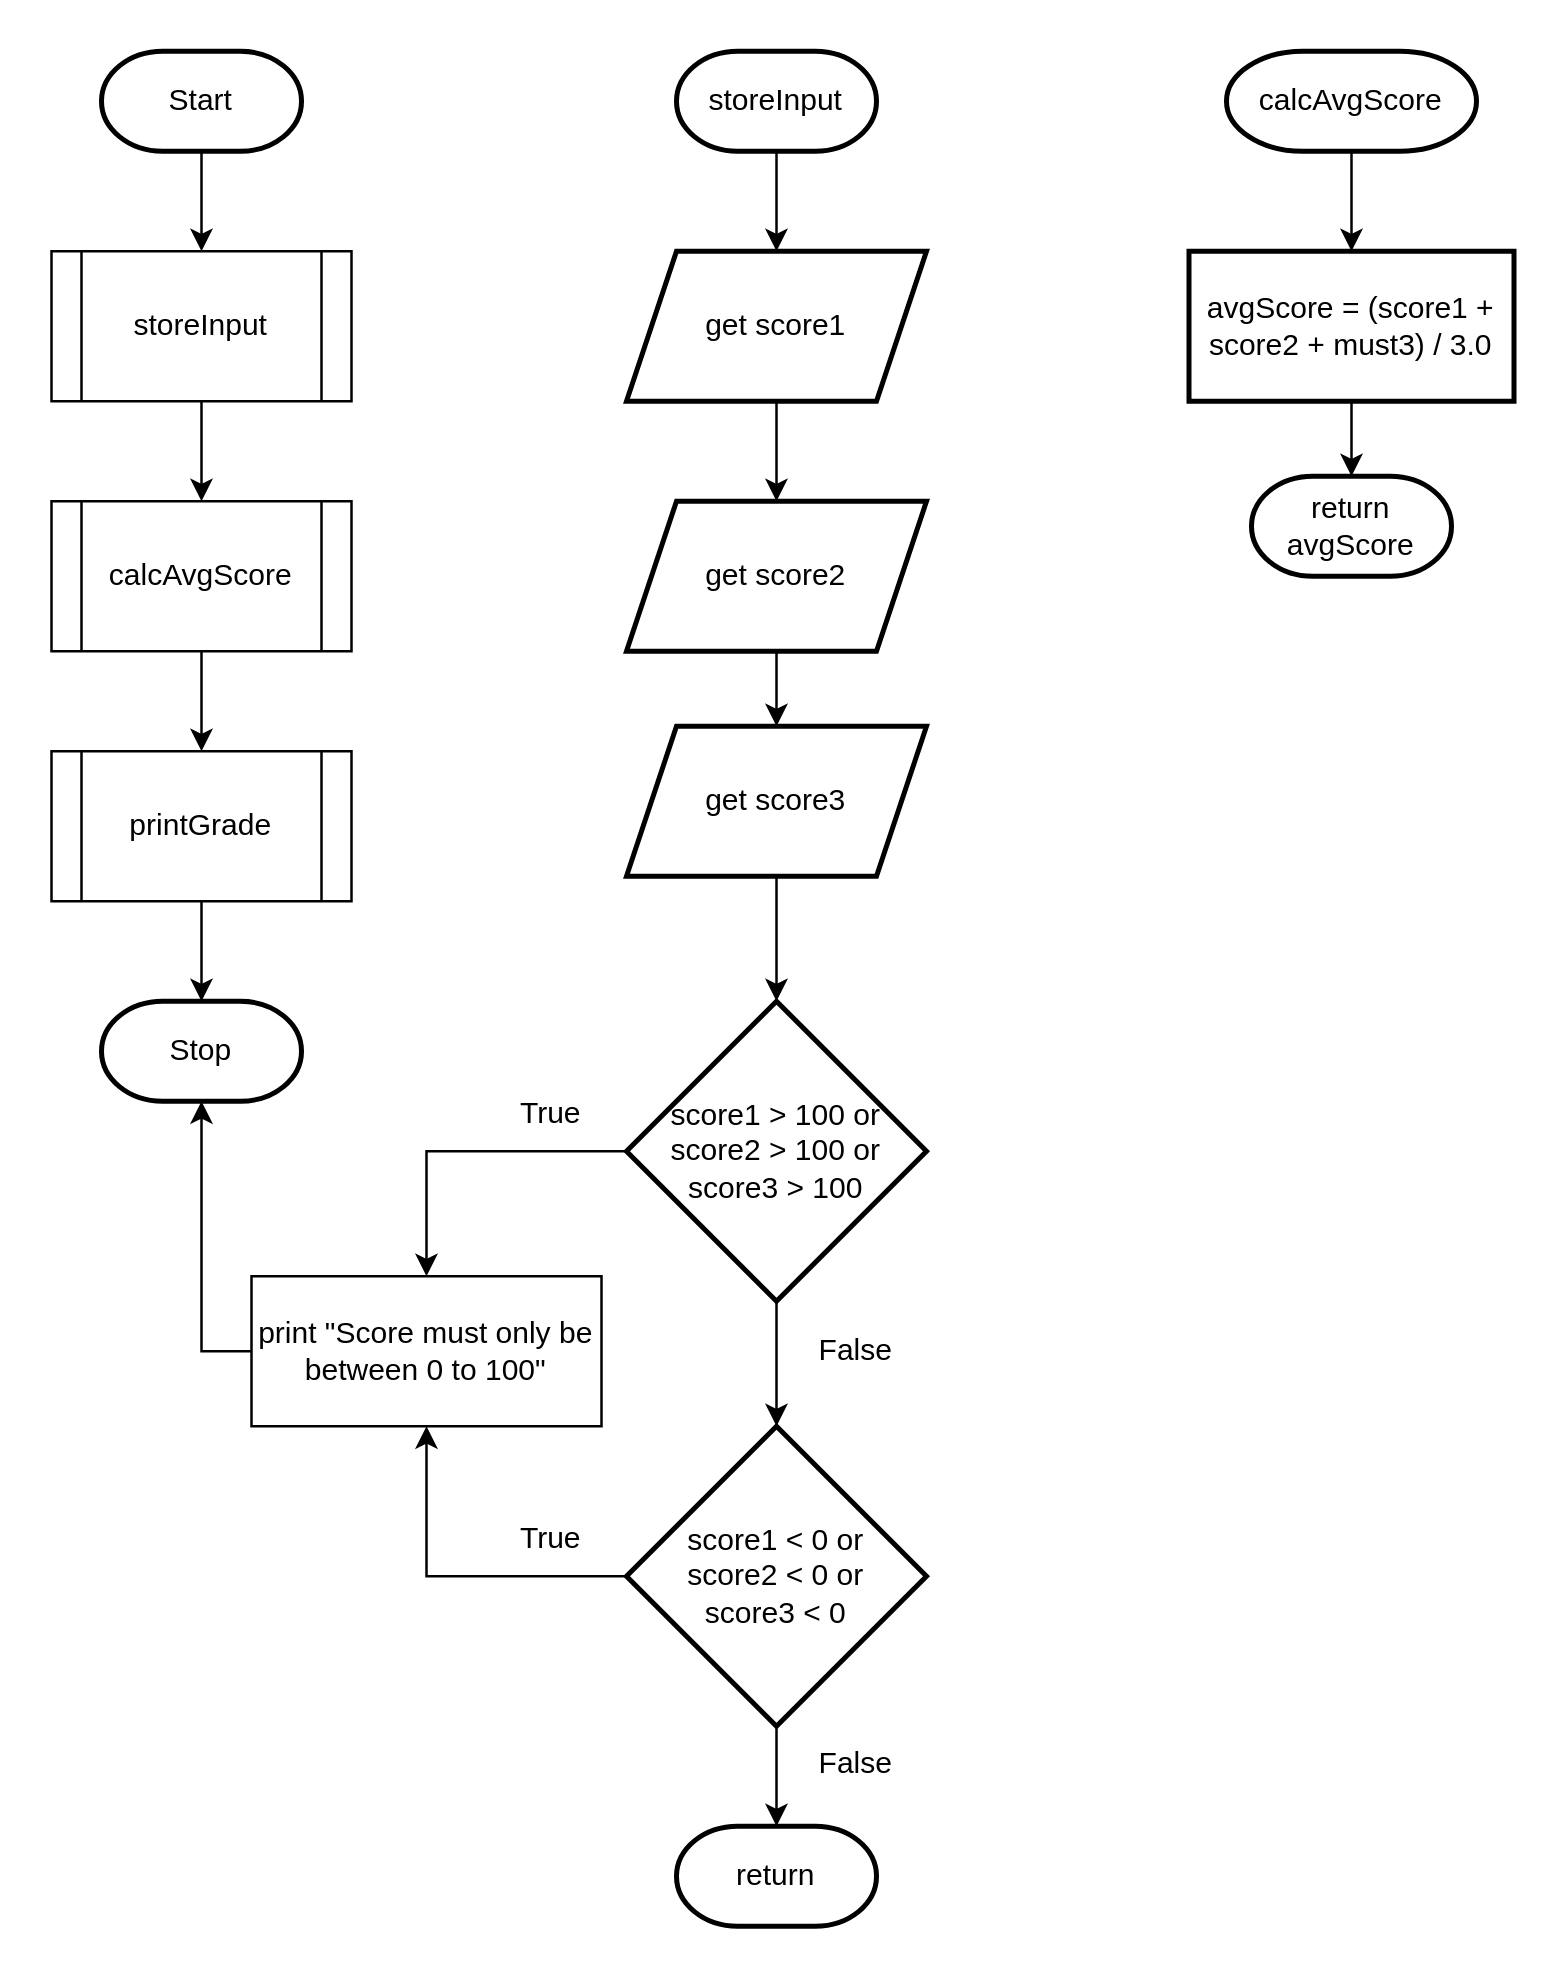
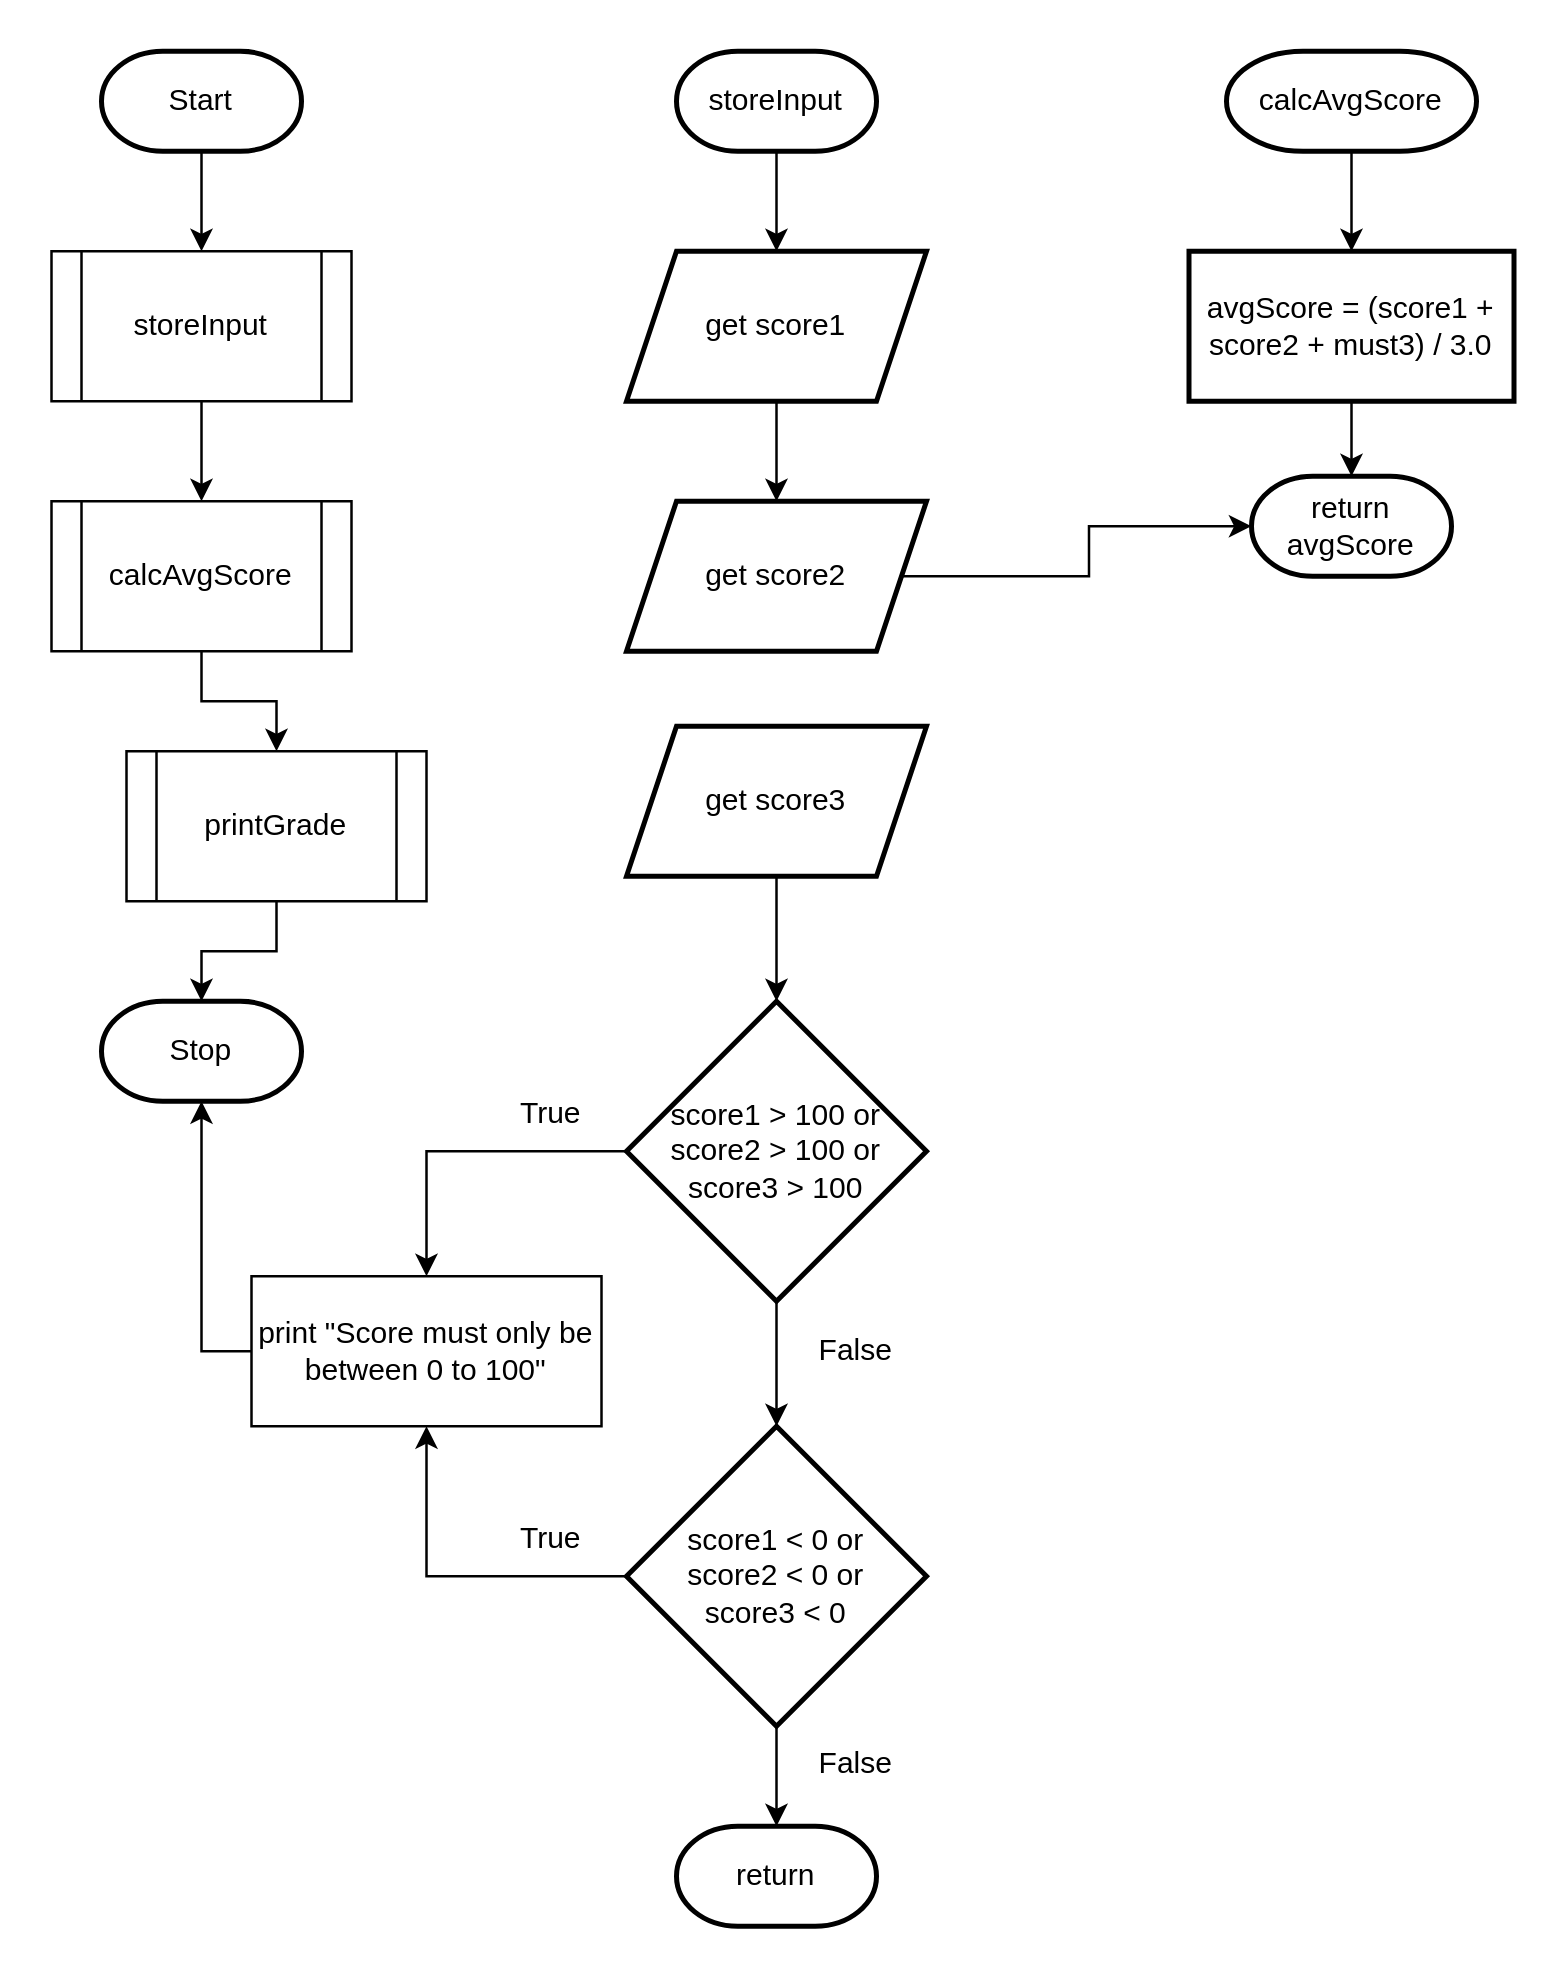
edge "get score2" -> "get score3": now "get score2" -> "return avgScore"
node "printGrade": moved (201, 826) -> (276, 826)
